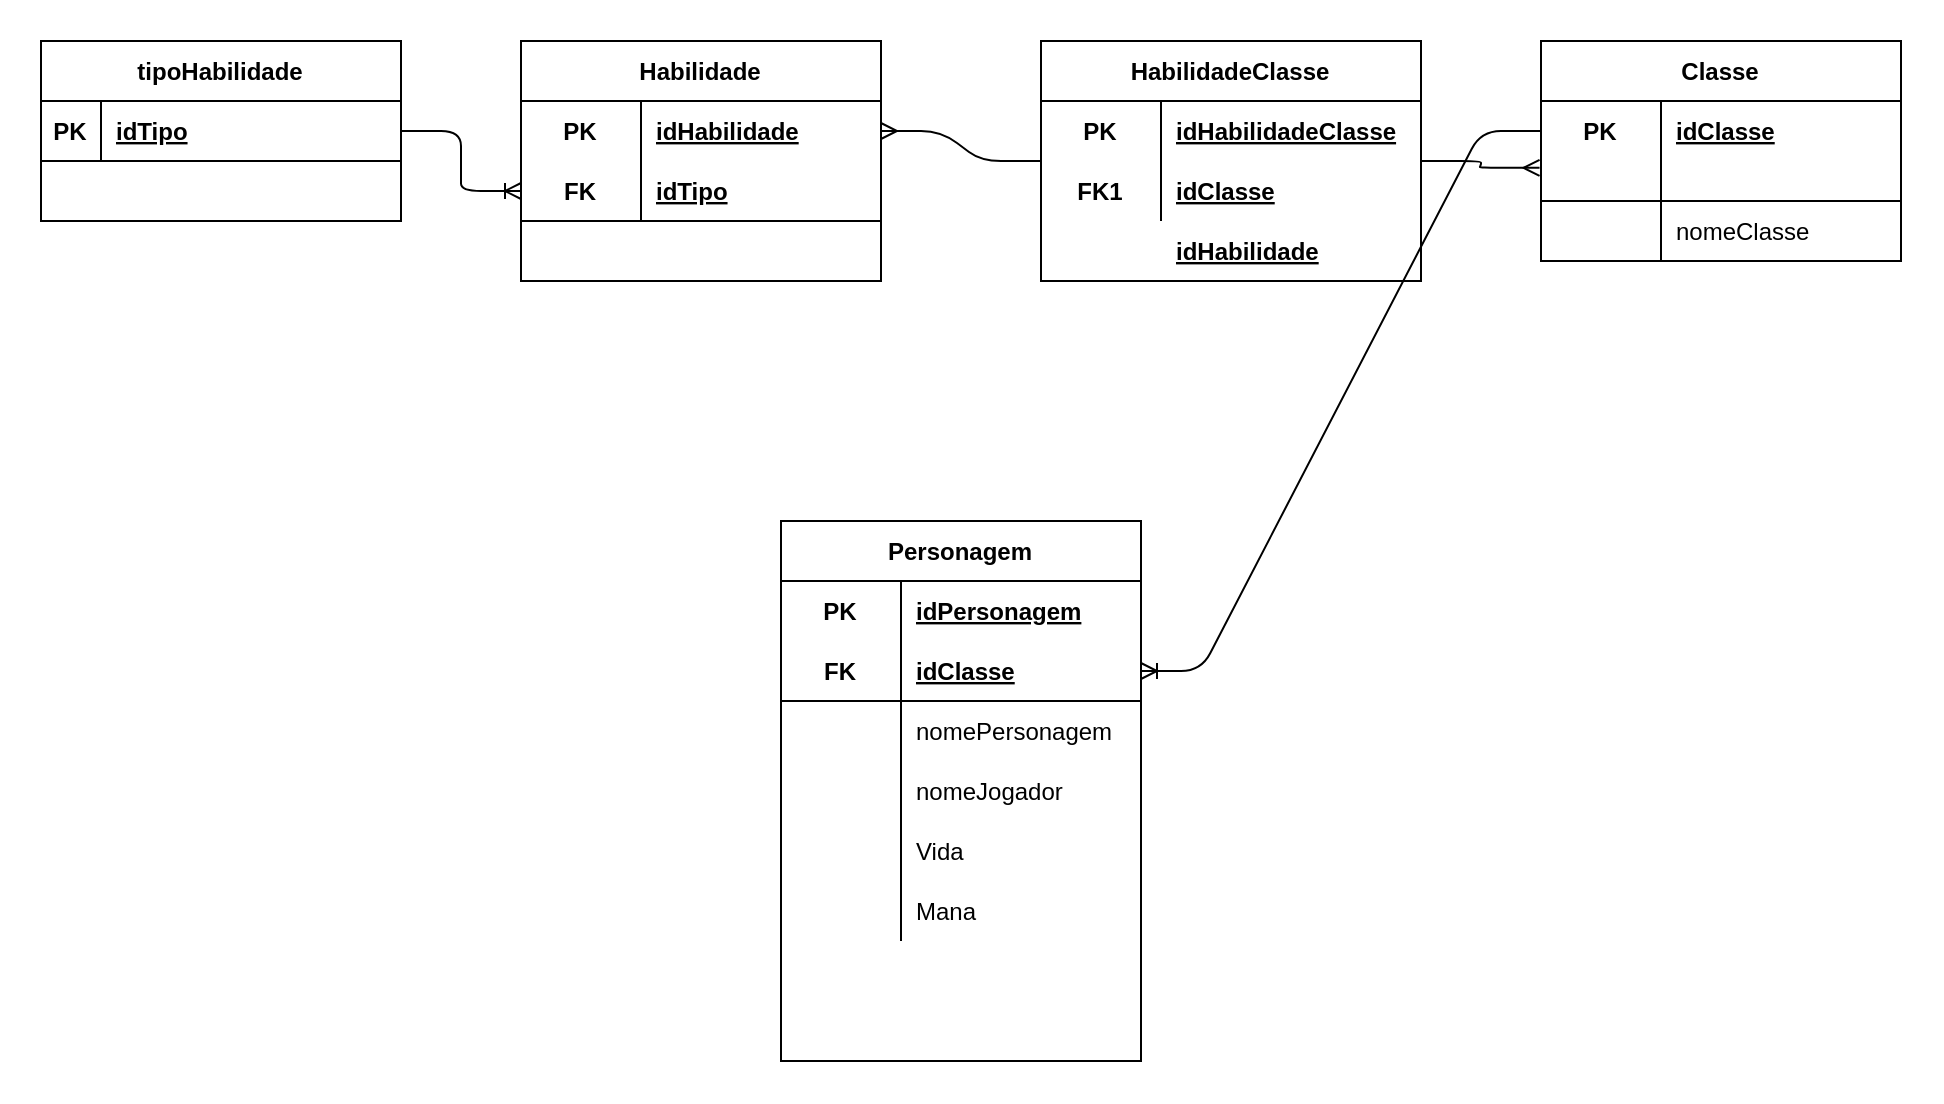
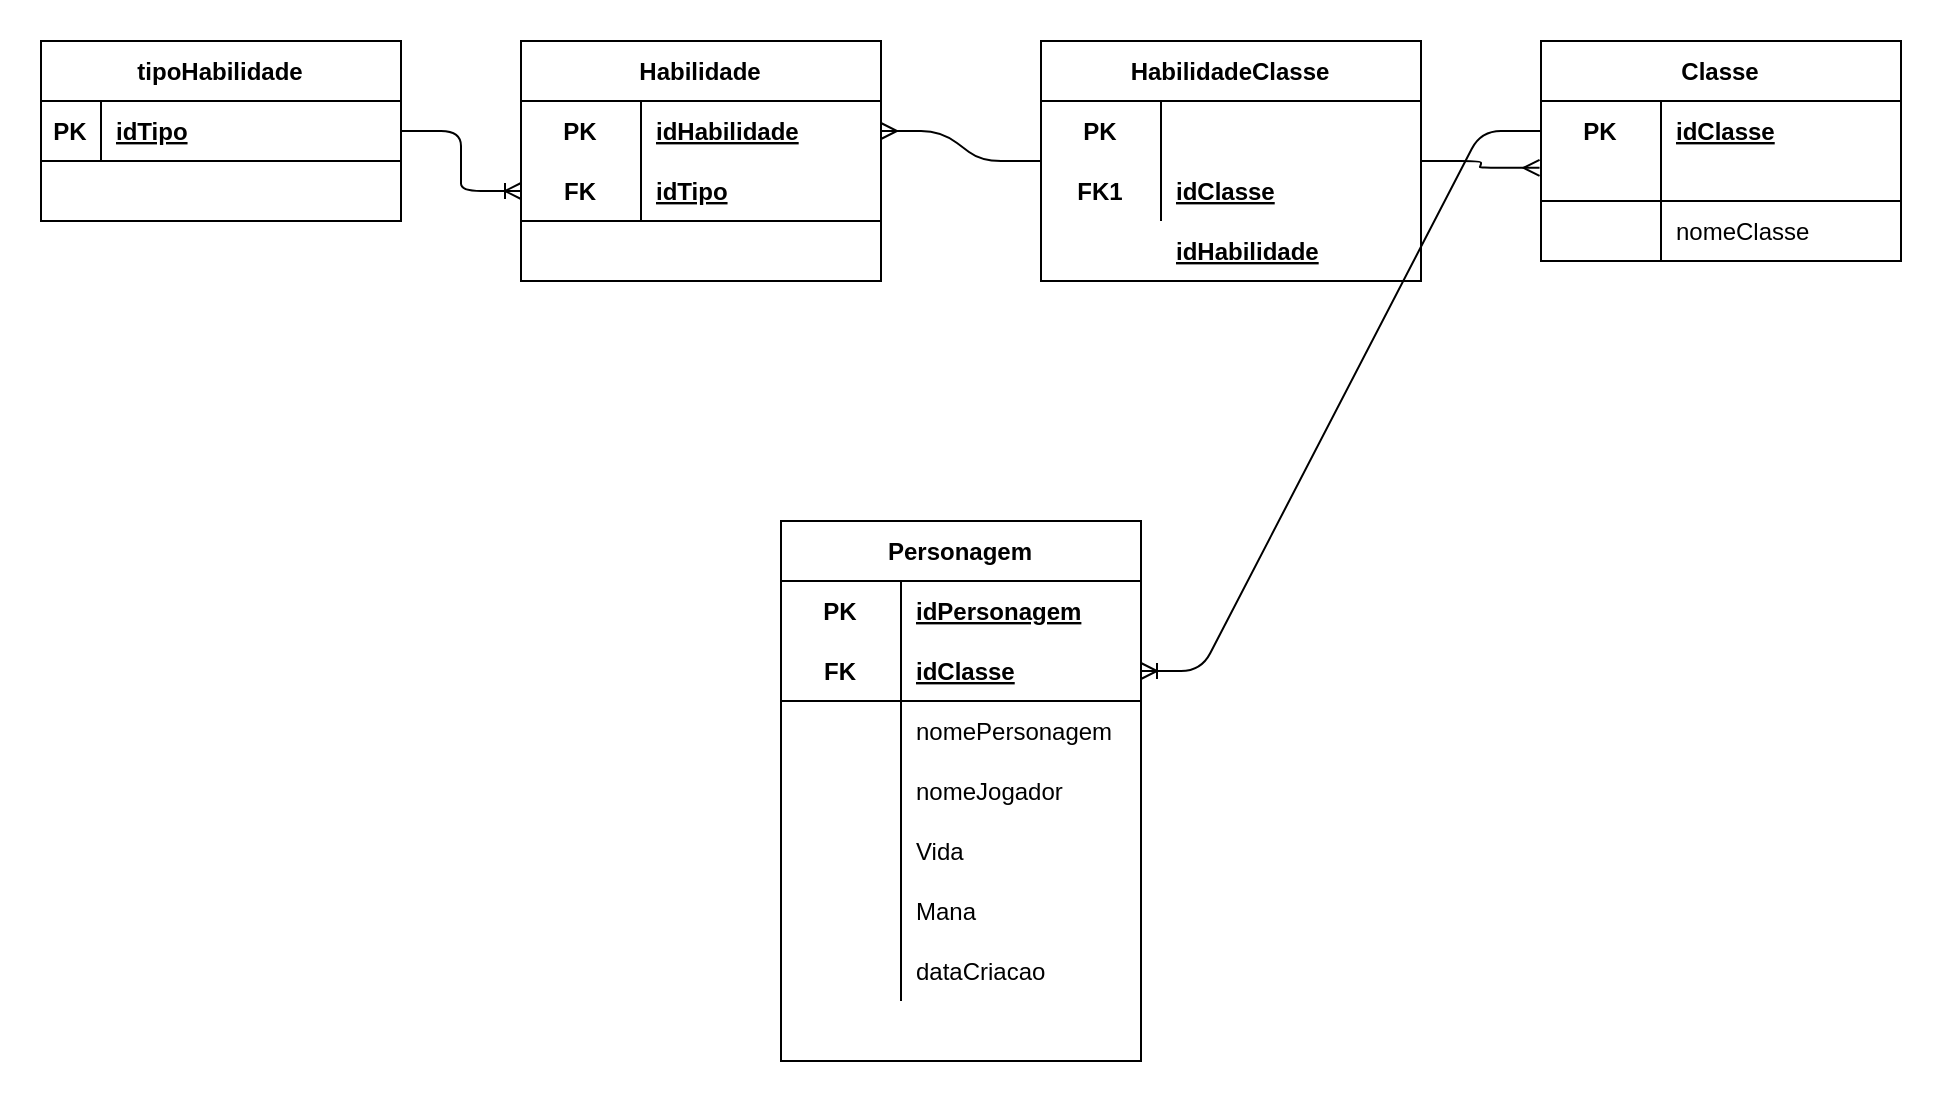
node "idHabilidadeClasse": removed
node "dataCriacao": added
